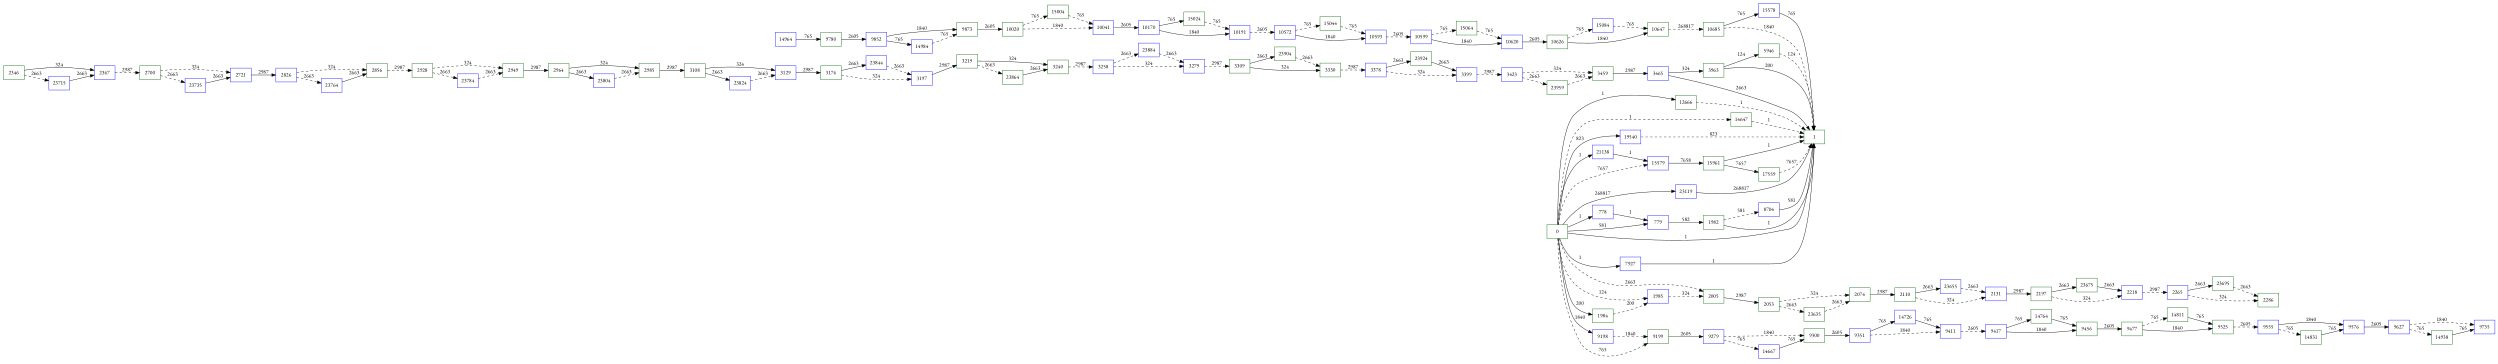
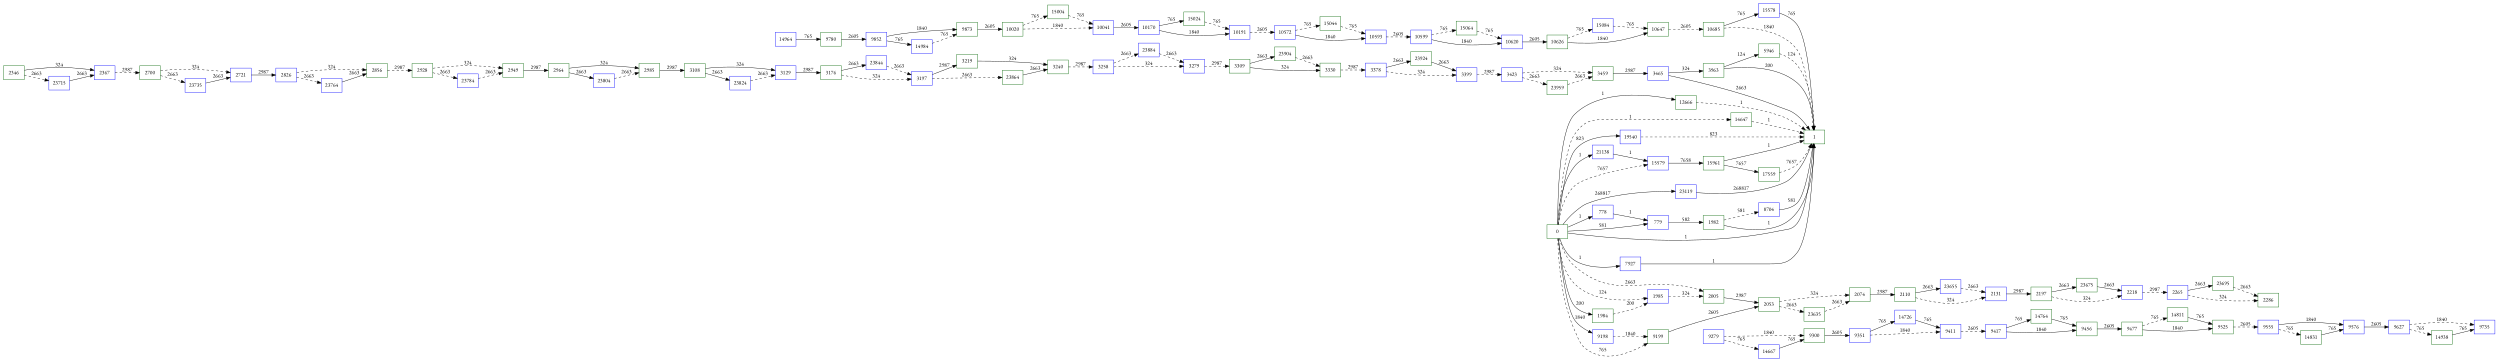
edge "10647" -> "10685": label "268817" -> "2605"
edge "3219" -> "23864": now "3197" -> "23864"
edge "9199" -> "9279": now "9199" -> "2053"
